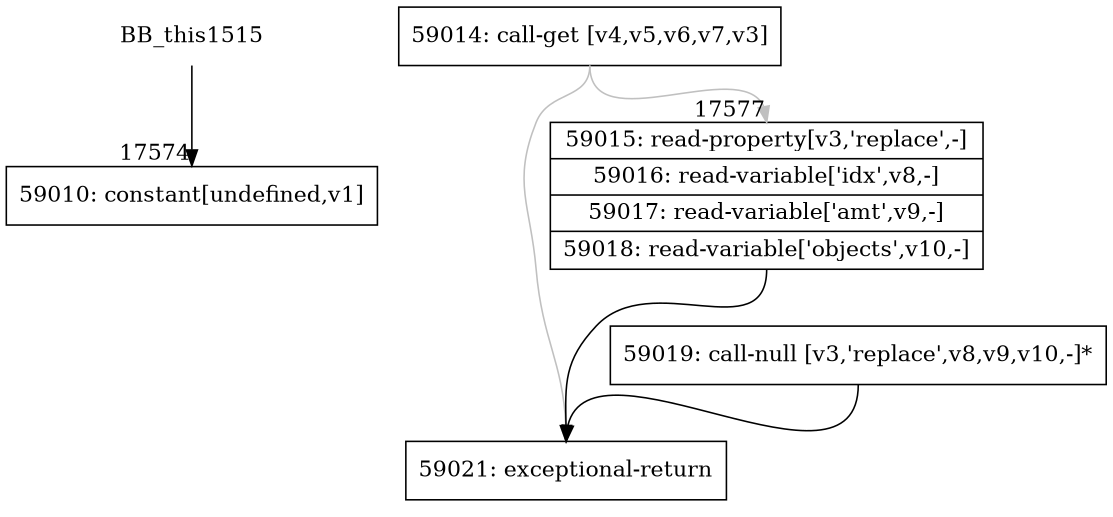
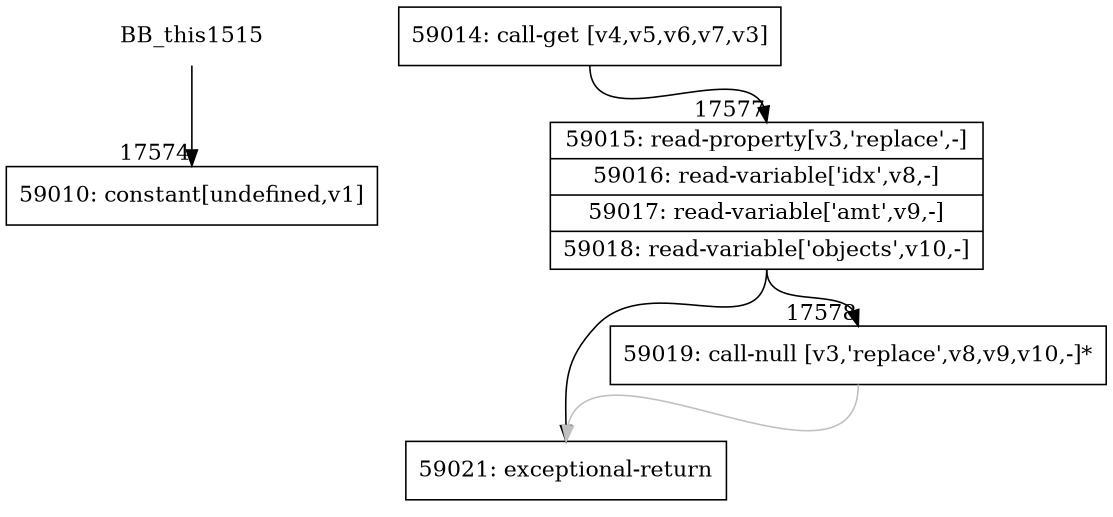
edge "59014: call-get [v4,v5,v6,v7,v3]" -> "59015: read-property[v3,'replace',-]": color gray -> black
edge "59014: call-get [v4,v5,v6,v7,v3]" -> "59021: exceptional-return": removed
edge "59015: read-property[v3,'replace',-]" -> "59019: call-null [v3,'replace',v8,v9,v10,-]*": added
edge "59019: call-null [v3,'replace',v8,v9,v10,-]*" -> "59021: exceptional-return": color black -> gray
